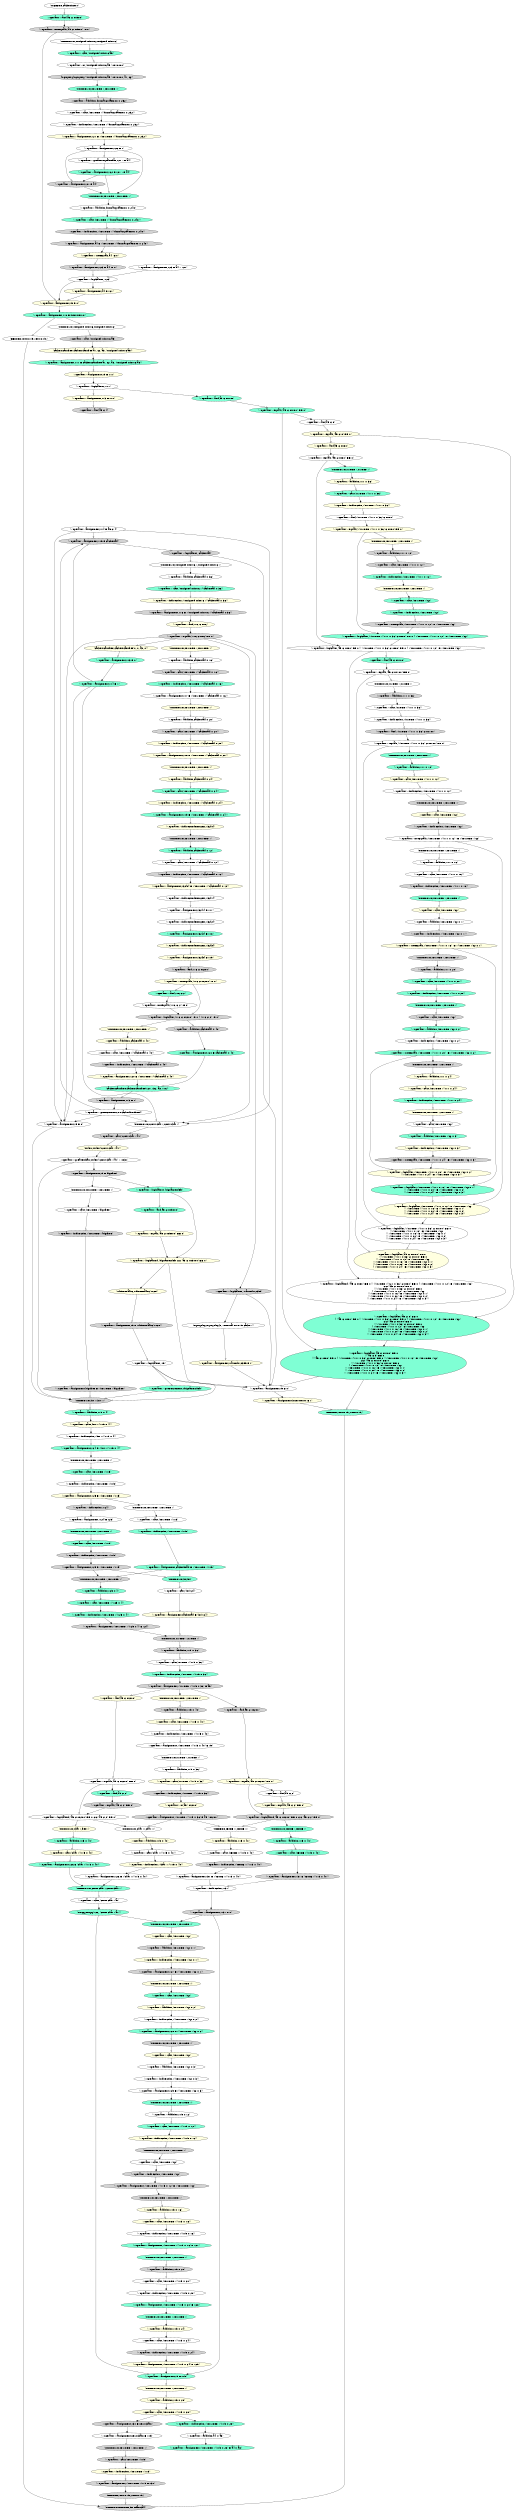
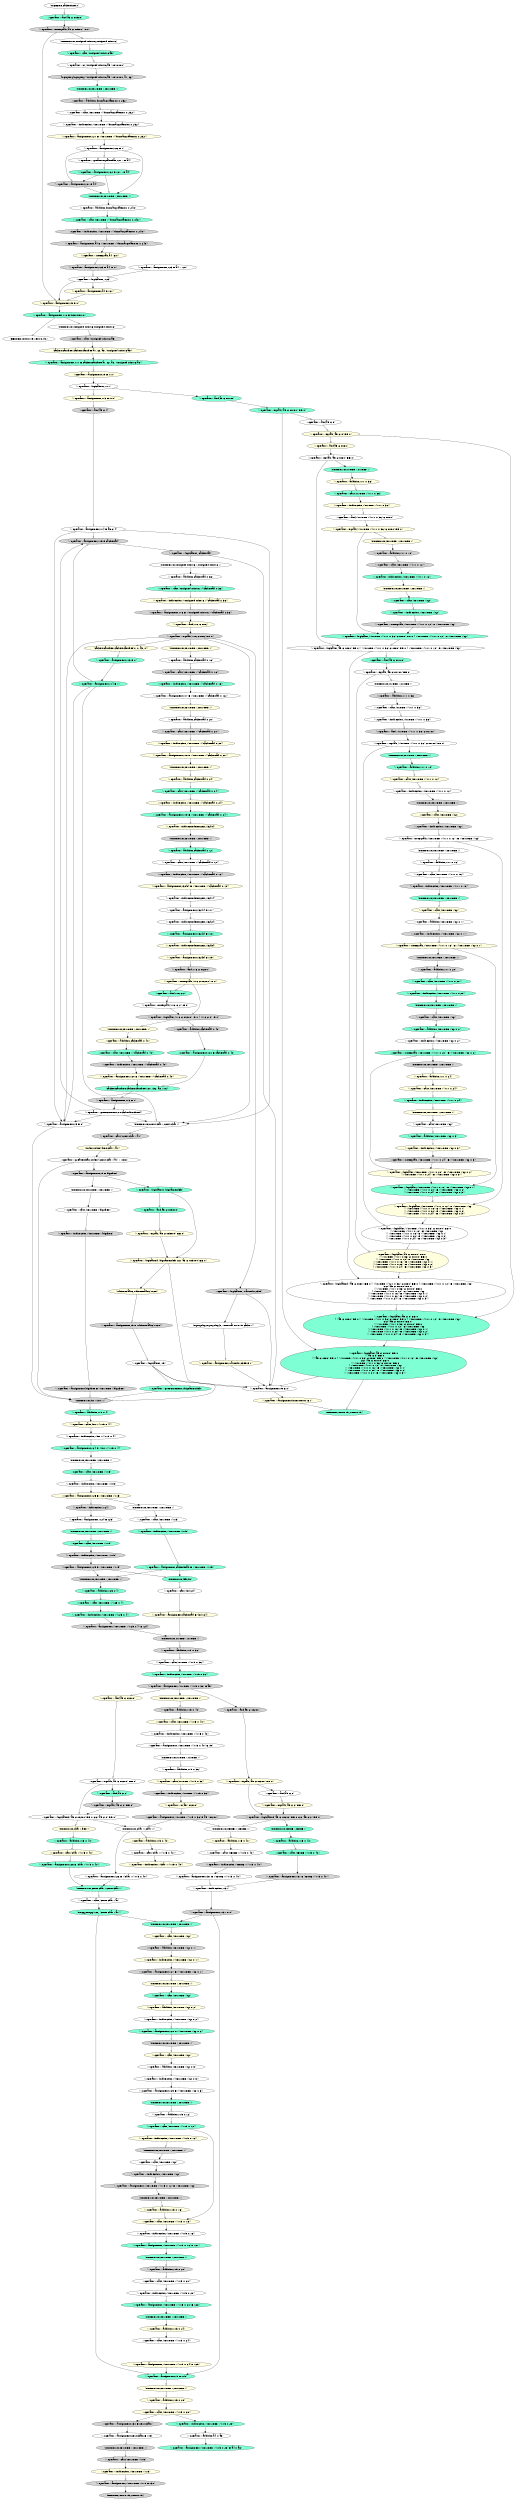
edge "(<operator>.equals,(a5 & 0x180) == 0)" -> "(<operator>.and,a5 & 8)": arrowhead diamond -> onormal
edge "(<operator>.and,a5 & 4)" -> "(<operator>.assignment,v14 = a5 & 4)": added
node "(<operator>.cast,(_DWORD *)(cache_tail + 40))": fillcolor white -> aquamarine
node "(strlen,strlen((const char *)a1))": label "(strlen,strlen((const char *)a1))" -> "(strlen,strlen((free char *)a1))"
node "(UNKNOWN,int,int)": label "(UNKNOWN,int,int)" -> "(UNKNOWN,left,int)"
node "(METHOD,_BYTE **,_BYTE **)": label "(METHOD,_BYTE **,_BYTE **)" -> "(UNKNOWN,_BYTE **,_BYTE **)"
edge "(<operator>.indirection,*(char **)(v15 + 40))" -> "(<operator>.assignment,v26 = *(char **)(v15 + 40))": now "(UNKNOWN,char **,char **)" -> "(<operator>.assignment,v26 = *(char **)(v15 + 40))"
edge "(<operator>.cast,(_DWORD *)(v15 + 12))" -> "(<operator>.indirection,*(_DWORD *)(v15 + 12))": now "(<operator>.cast,(_DWORD *)(v15 + 12))" -> "(<operator>.cast,(_DWORD *)(v15 + 16))"
node "(<operator>.indirection,*(_DWORD *)(v15 + 24))": removed
node "(METHOD_RETURN,int __fastcall)": removed
